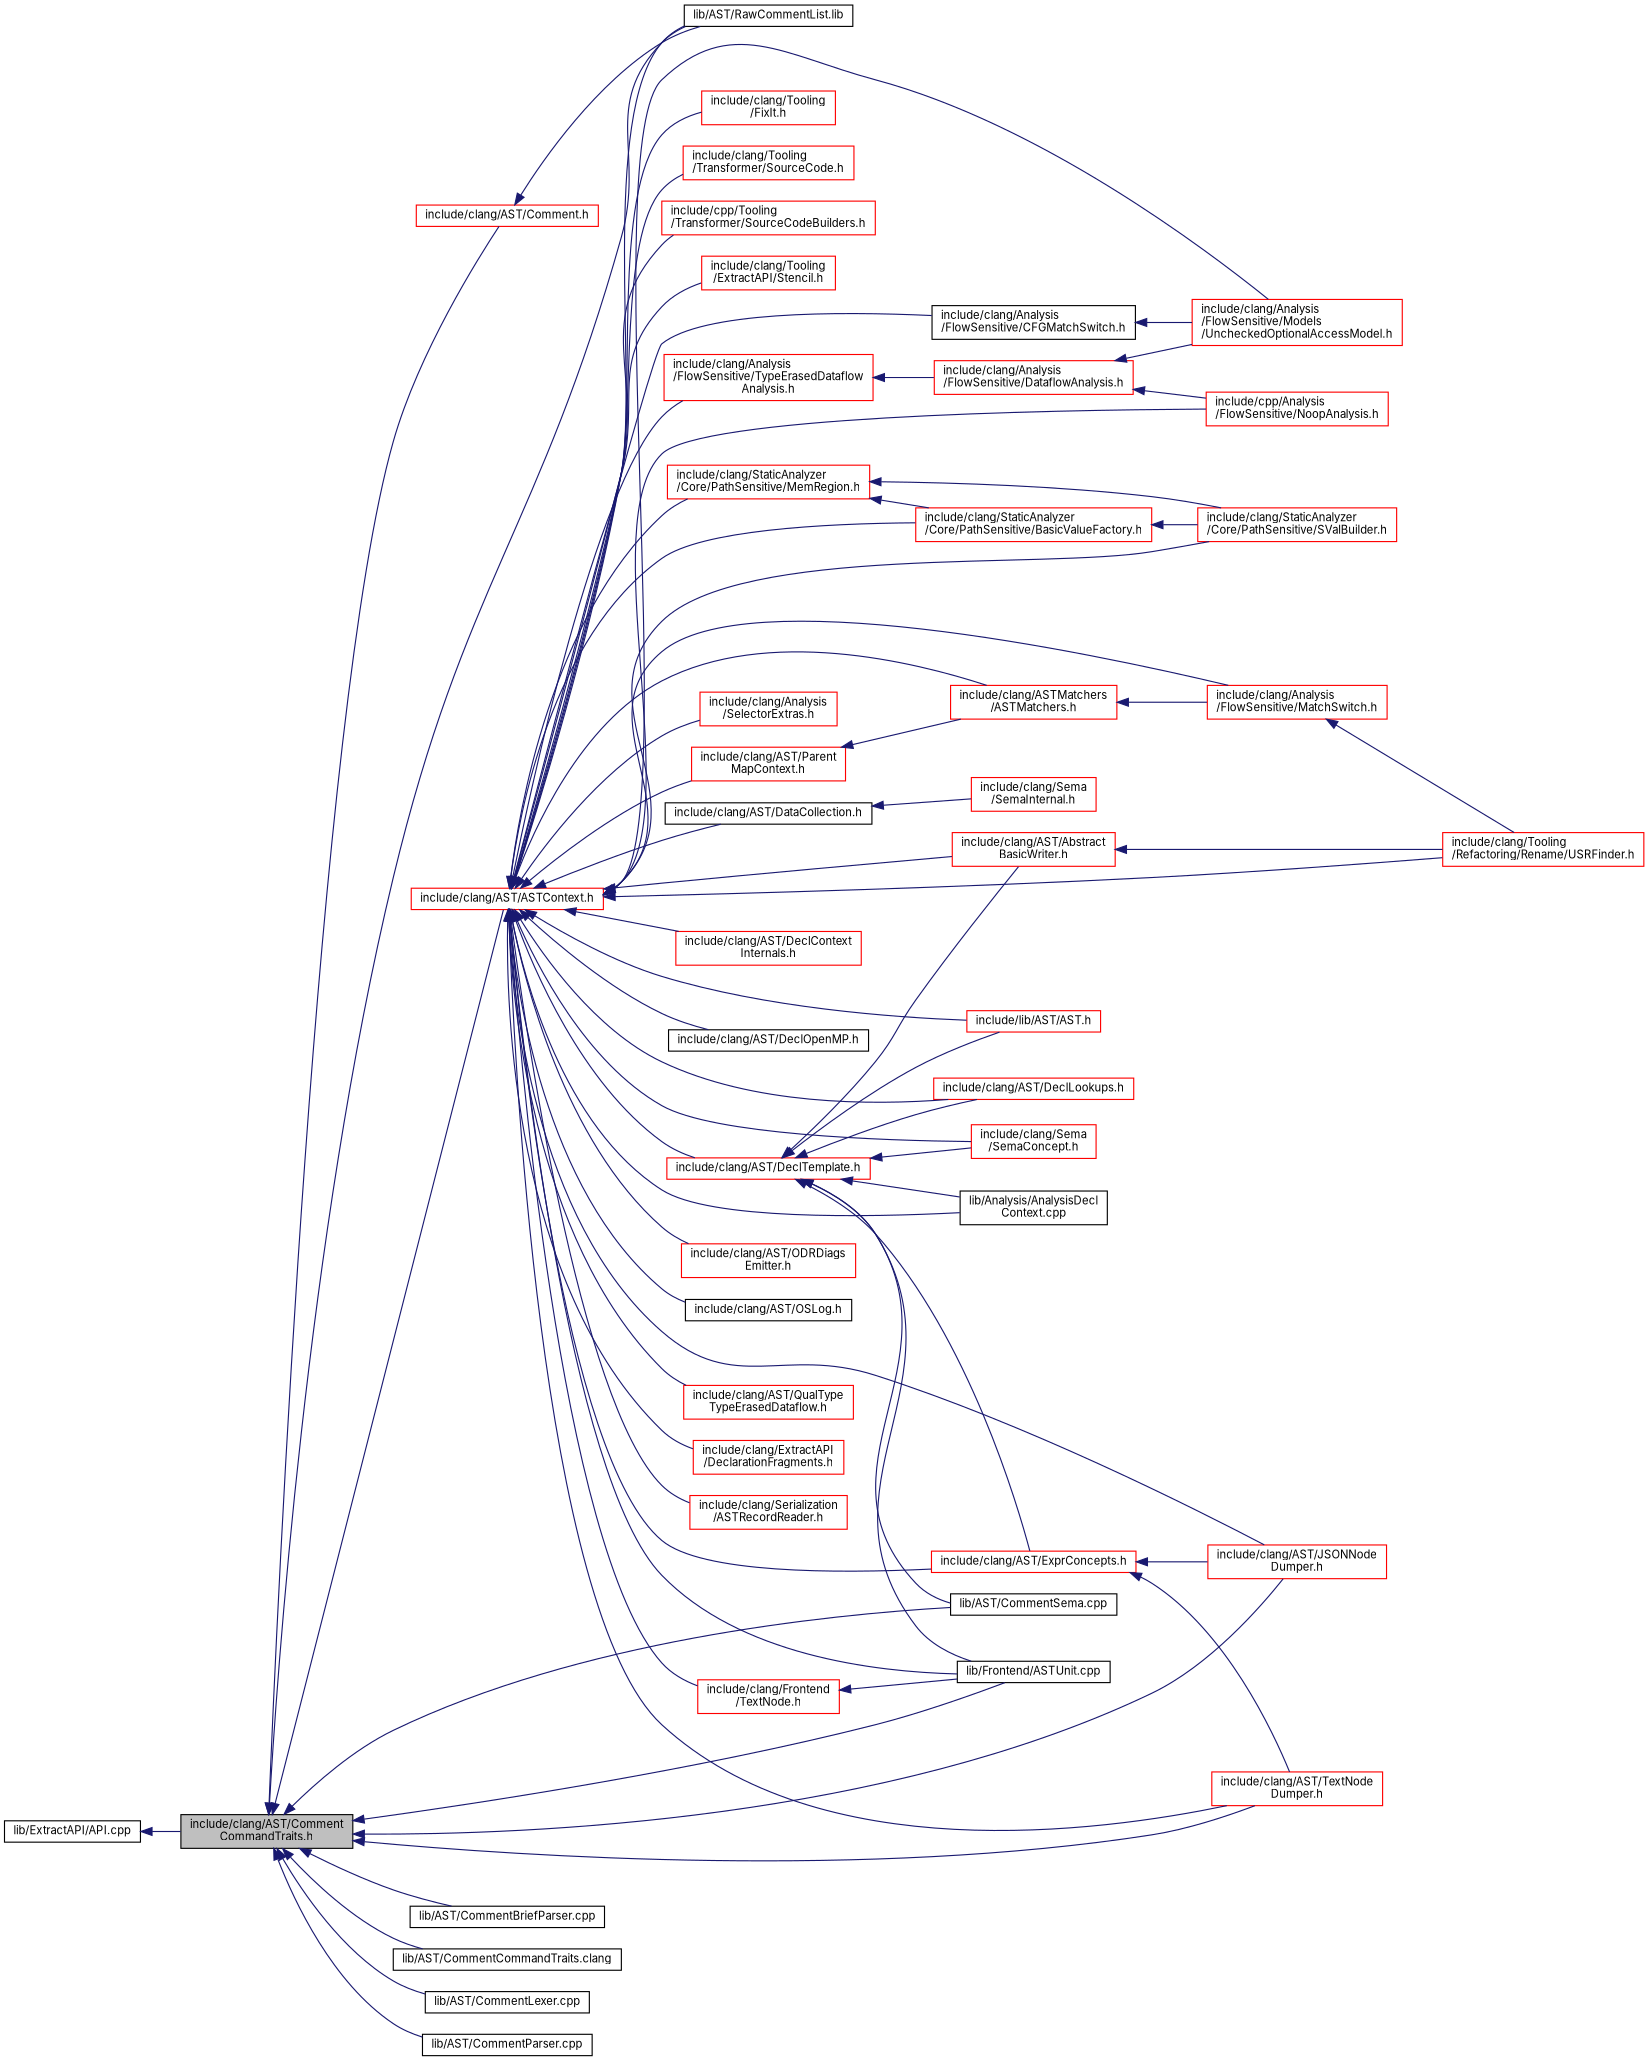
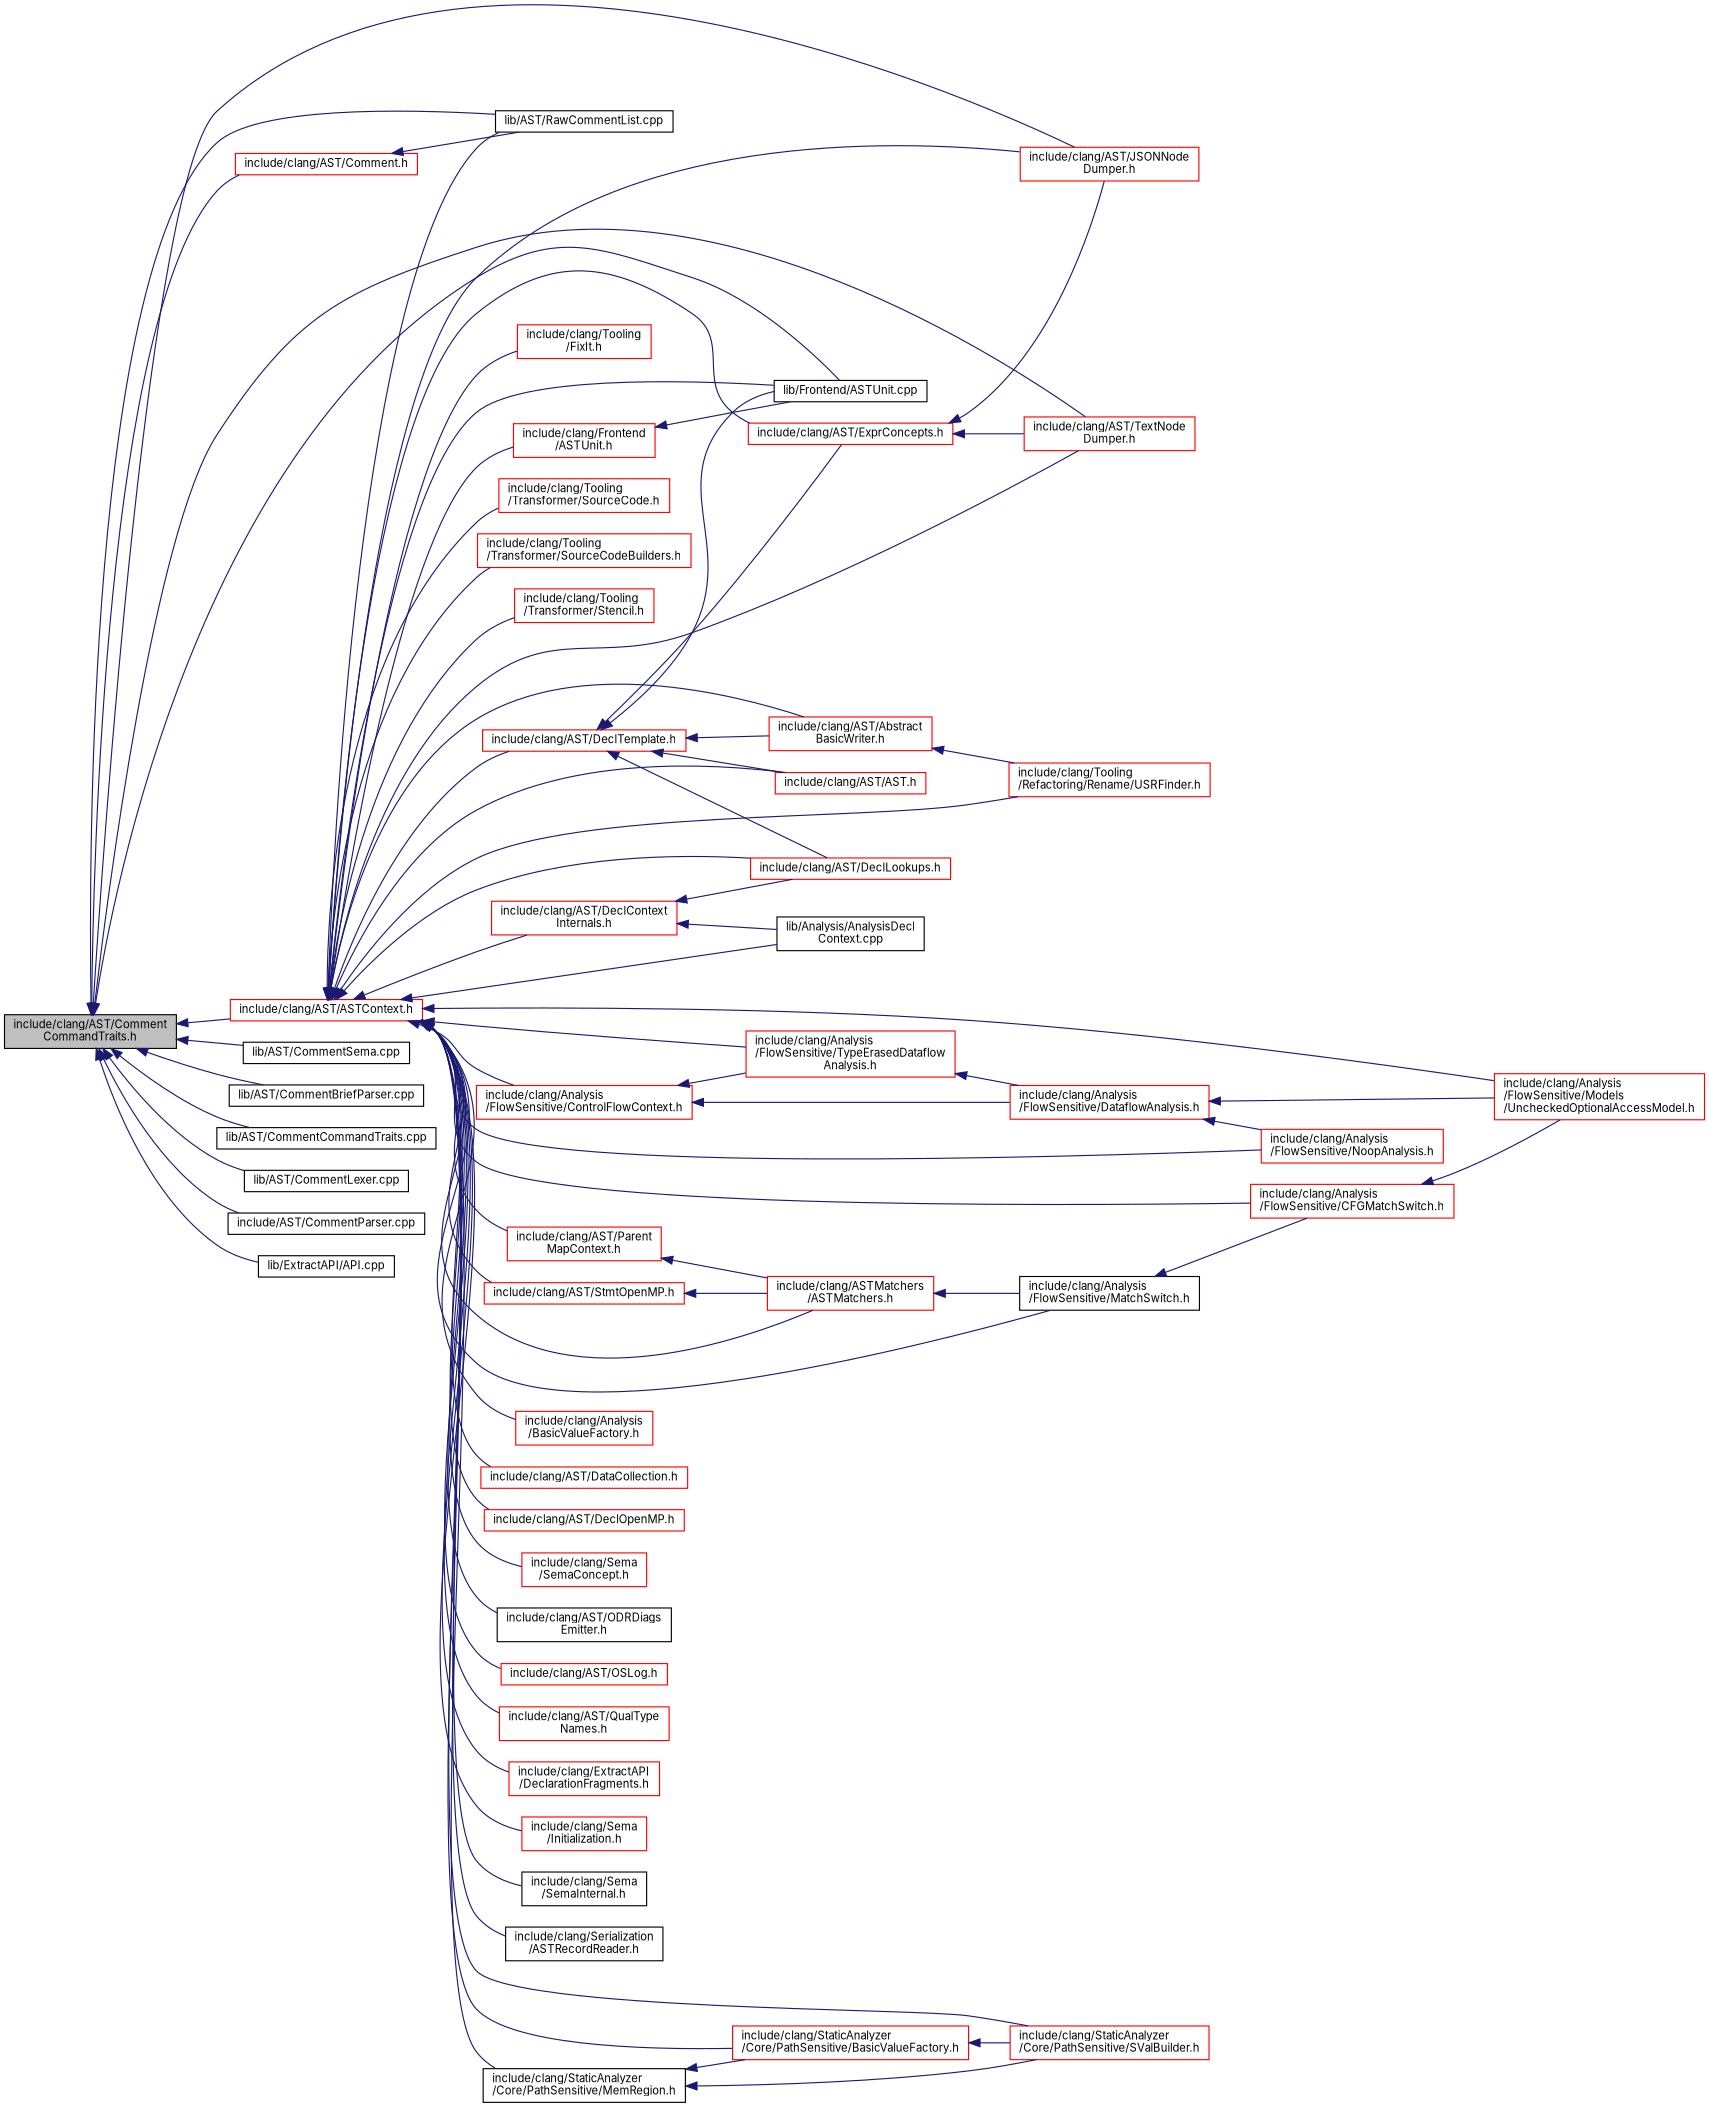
node "lib/AST/RawCommentList.lib": label "lib/AST/RawCommentList.lib" -> "lib/AST/RawCommentList.cpp"
node "include/cpp/Tooling /Transformer/SourceCodeBuilders.h": label "include/cpp/Tooling /Transformer/SourceCodeBuilders.h" -> "include/clang/Tooling /Transformer/SourceCodeBuilders.h"
node "include/clang/Tooling /ExtractAPI/Stencil.h": label "include/clang/Tooling /ExtractAPI/Stencil.h" -> "include/clang/Tooling /Transformer/Stencil.h"
node "include/clang/Analysis /FlowSensitive/CFGMatchSwitch.h": color black -> red
node "include/cpp/Analysis /FlowSensitive/NoopAnalysis.h": label "include/cpp/Analysis /FlowSensitive/NoopAnalysis.h" -> "include/clang/Analysis /FlowSensitive/NoopAnalysis.h"
node "include/clang/StaticAnalyzer /Core/PathSensitive/MemRegion.h": color red -> black
node "include/clang/Analysis /FlowSensitive/MatchSwitch.h": color red -> black
node "include/clang/Analysis /SelectorExtras.h": label "include/clang/Analysis /SelectorExtras.h" -> "include/clang/Analysis /BasicValueFactory.h"
edge "include/clang/Tooling /Refactoring/Rename/USRFinder.h" -> "include/clang/Analysis /FlowSensitive/MatchSwitch.h": now "include/clang/Analysis /FlowSensitive/CFGMatchSwitch.h" -> "include/clang/Analysis /FlowSensitive/MatchSwitch.h"
node "include/clang/Sema /SemaInternal.h": color red -> black
edge "include/clang/Sema /SemaInternal.h" -> "include/clang/AST/DataCollection.h": now "include/clang/Sema /SemaInternal.h" -> "include/clang/AST/ASTContext.h"
node "include/clang/AST/DataCollection.h": color black -> red
edge "include/clang/AST/DeclLookups.h" -> "include/clang/AST/DeclContext Internals.h": added
node "include/lib/AST/AST.h": label "include/lib/AST/AST.h" -> "include/clang/AST/AST.h"
node "include/clang/AST/DeclOpenMP.h": color black -> red
node "include/clang/Analysis /FlowSensitive/ControlFlowContext.h": added
edge "include/clang/Sema /SemaConcept.h" -> "include/clang/AST/DeclTemplate.h": removed
edge "lib/Analysis/AnalysisDecl Context.cpp" -> "include/clang/AST/DeclTemplate.h": now "lib/Analysis/AnalysisDecl Context.cpp" -> "include/clang/AST/DeclContext Internals.h"
node "include/clang/AST/ODRDiags Emitter.h": color red -> black
node "include/clang/AST/StmtOpenMP.h": added
node "include/clang/AST/OSLog.h": color black -> red
edge "lib/AST/CommentSema.cpp" -> "include/clang/AST/DeclTemplate.h": removed
node "include/clang/AST/QualType TypeErasedDataflow.h": label "include/clang/AST/QualType TypeErasedDataflow.h" -> "include/clang/AST/QualType Names.h"
node "include/clang/Serialization /ASTRecordReader.h": color red -> black
node "include/clang/Frontend /TextNode.h": label "include/clang/Frontend /TextNode.h" -> "include/clang/Frontend /ASTUnit.h"
edge "include/clang/AST/Comment CommandTraits.h" -> "lib/ExtractAPI/API.cpp": reversed
node "include/clang/Sema /Initialization.h": added
node "lib/AST/CommentCommandTraits.clang": label "lib/AST/CommentCommandTraits.clang" -> "lib/AST/CommentCommandTraits.cpp"
node "lib/AST/CommentParser.cpp": label "lib/AST/CommentParser.cpp" -> "include/AST/CommentParser.cpp"
